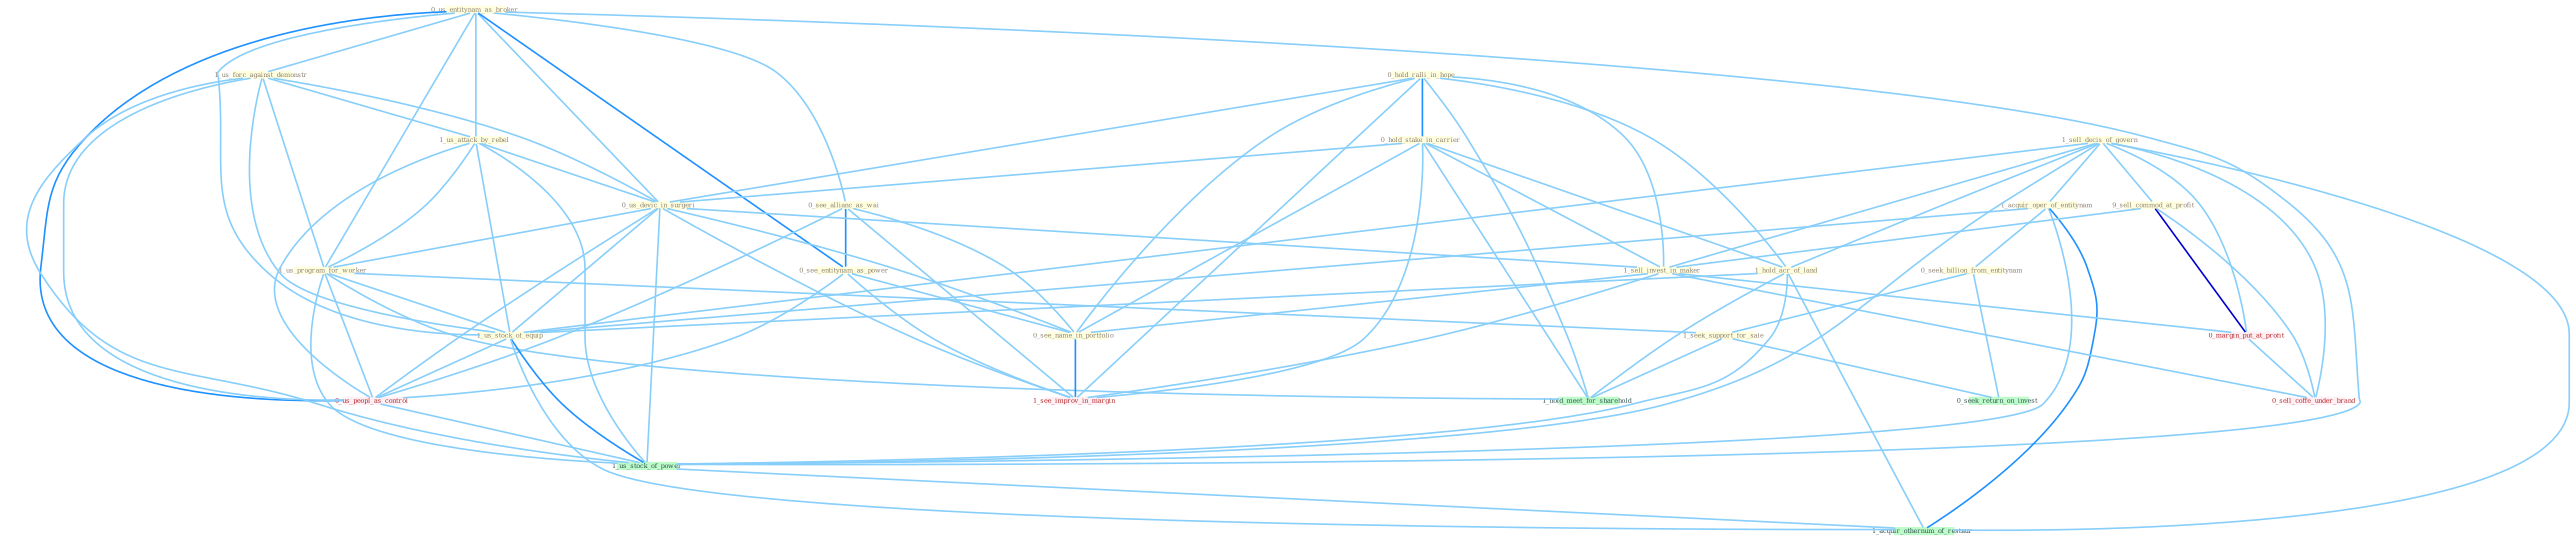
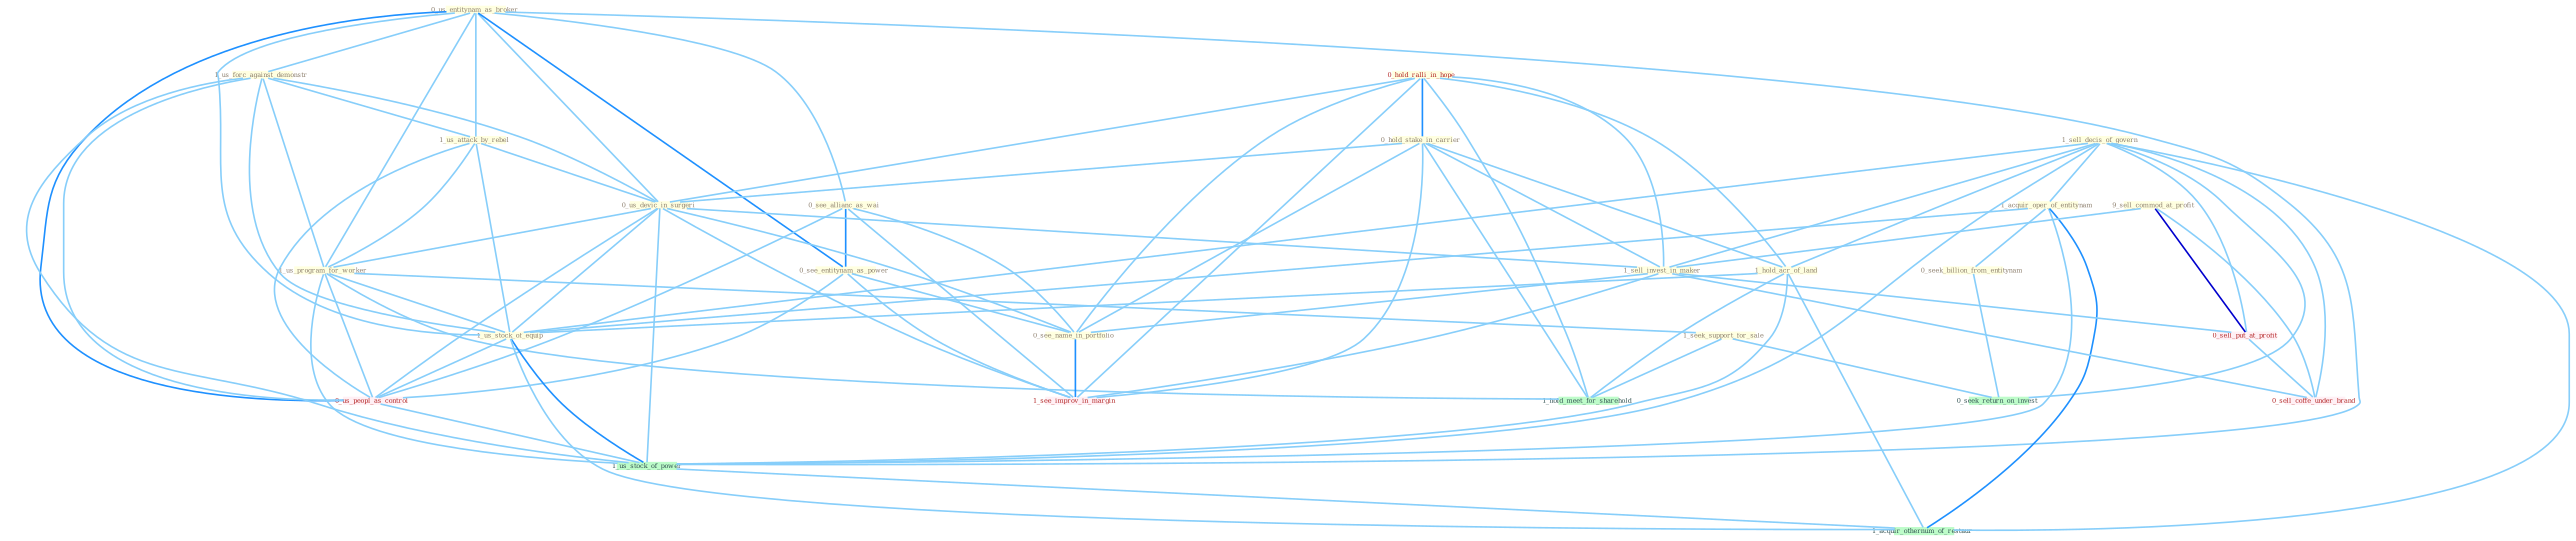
node "0_hold_ralli_in_hope": fontcolor #8b7d6b -> #b22222
edge "1_sell_decis_of_govern" -- "9_sell_commod_at_profit": now "1_sell_decis_of_govern" -- "0_seek_return_on_invest"
edge "1_us_attack_by_rebel" -- "1_us_stock_of_power": removed
edge "0_seek_billion_from_entitynam" -- "1_seek_support_for_sale": removed
node "0_margin_put_at_profit": label "0_margin_put_at_profit" -> "0_sell_put_at_profit"
